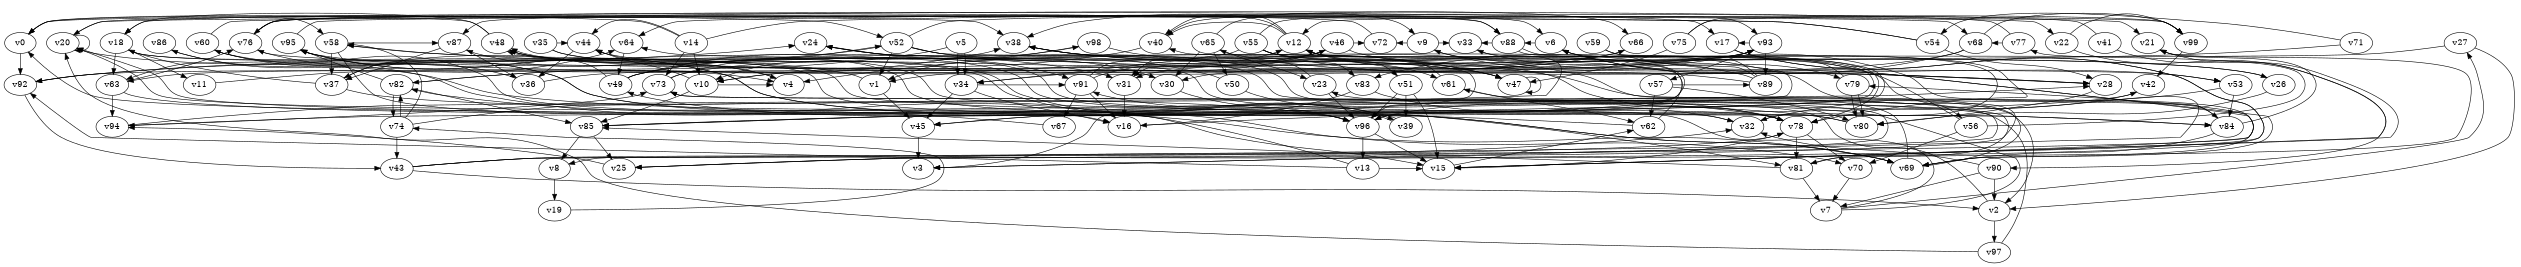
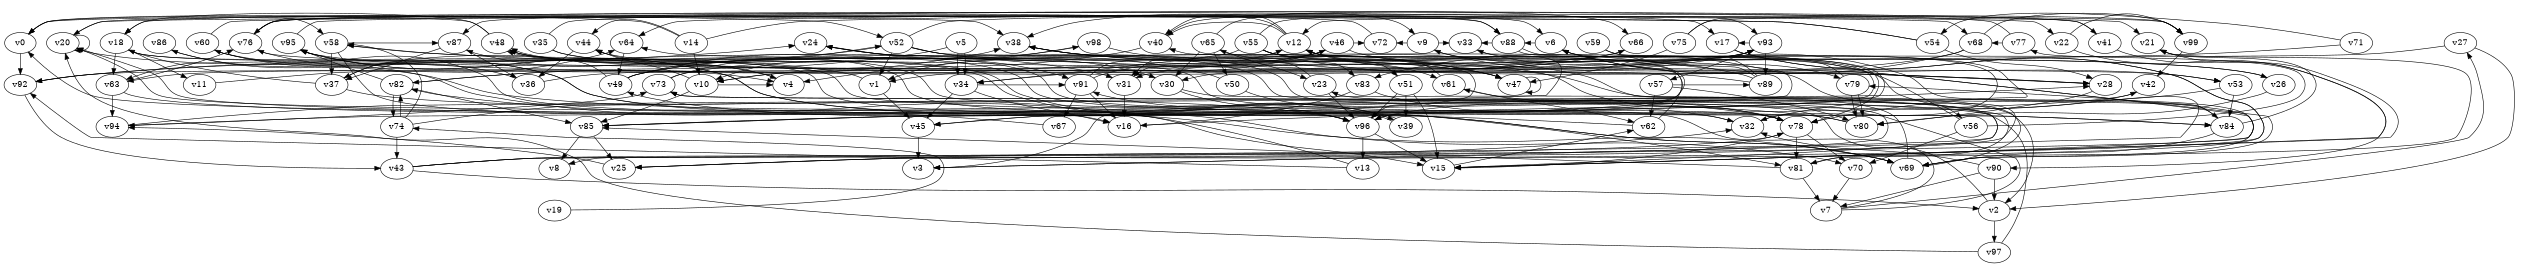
edge "v35" -> "v44": now "v35" -> "v41"
edge "v14" -> "v73": removed
edge "v13" -> "v15": now "v30" -> "v15"
edge "v8" -> "v19": removed
